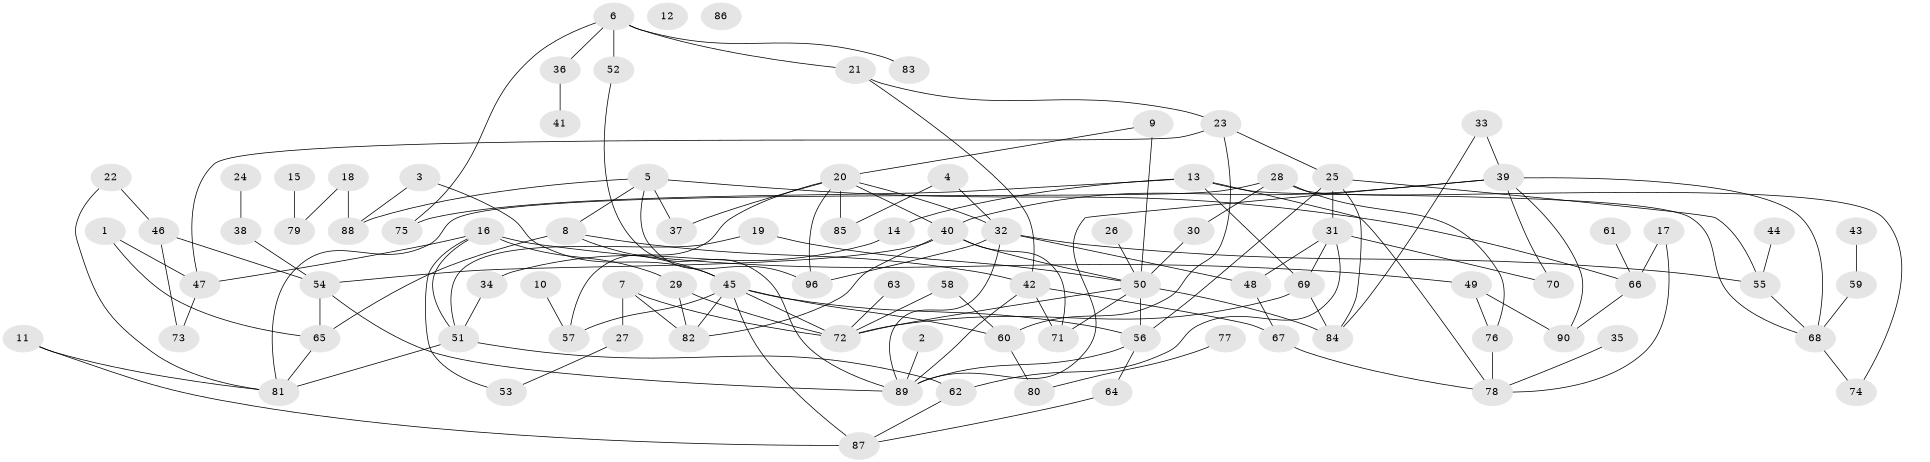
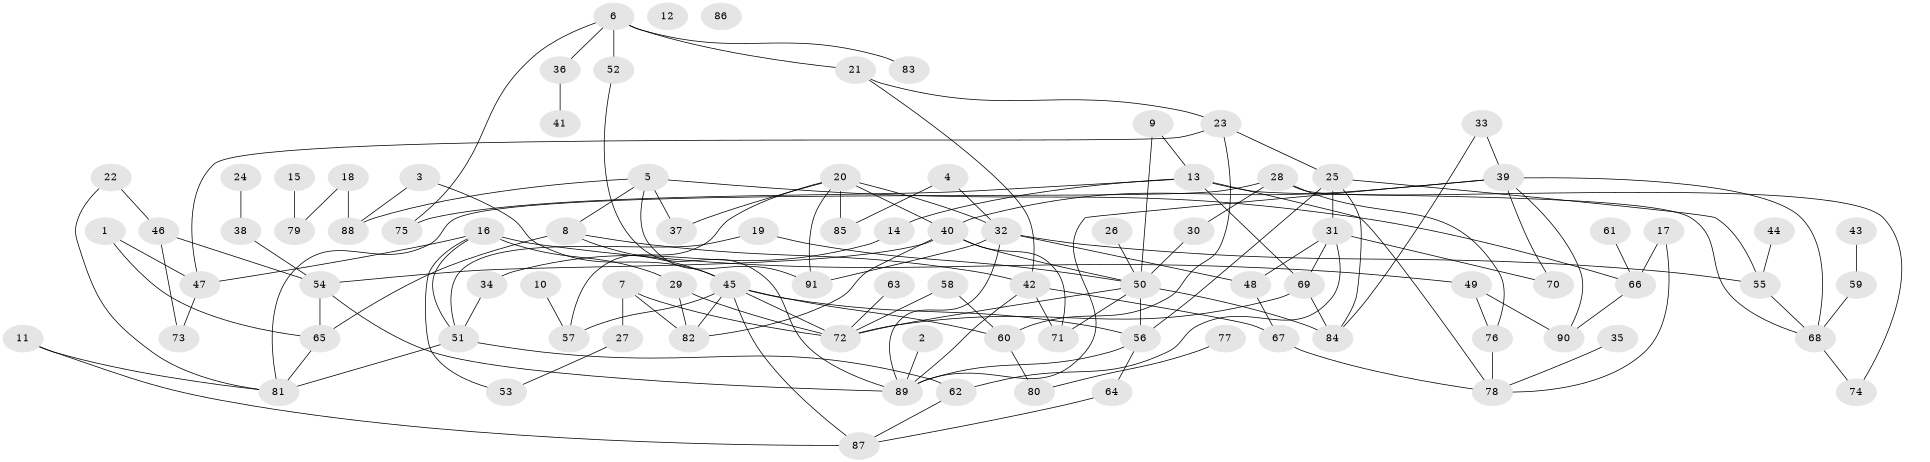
edge "9" -- "20": now "9" -- "13"
node "96": label "96" -> "91"
